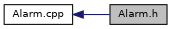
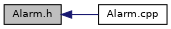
edge "Alarm.h" -> "Alarm.cpp": reversed
